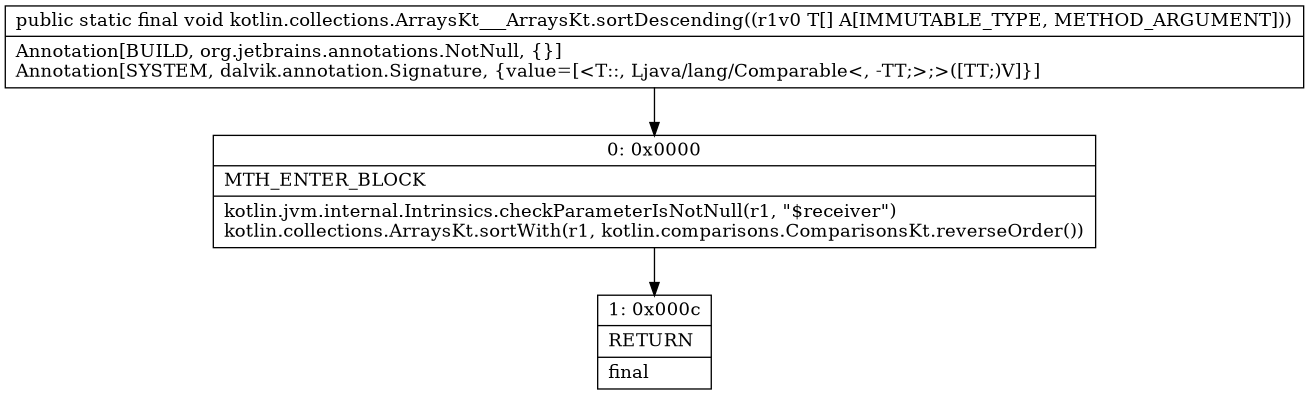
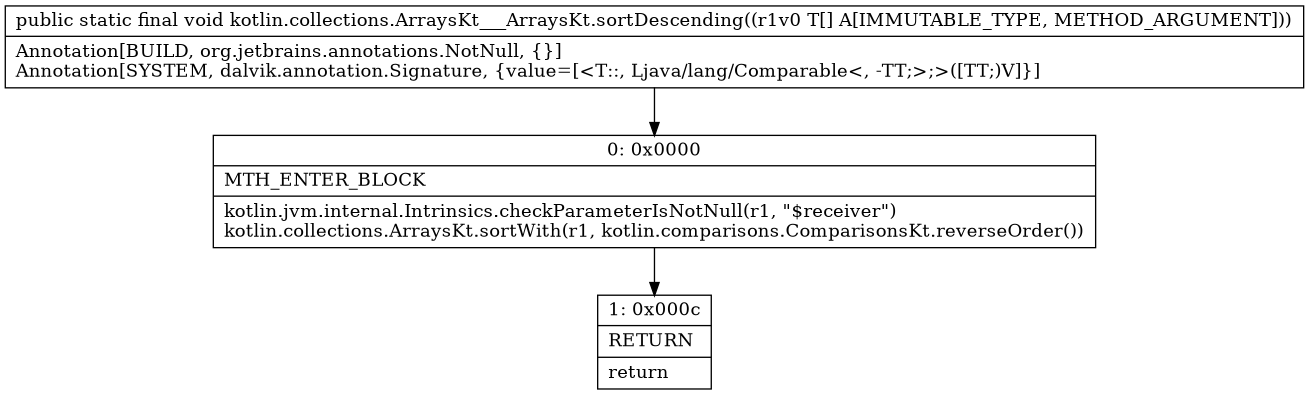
node "1: 0x000c": text "final" -> "return"
